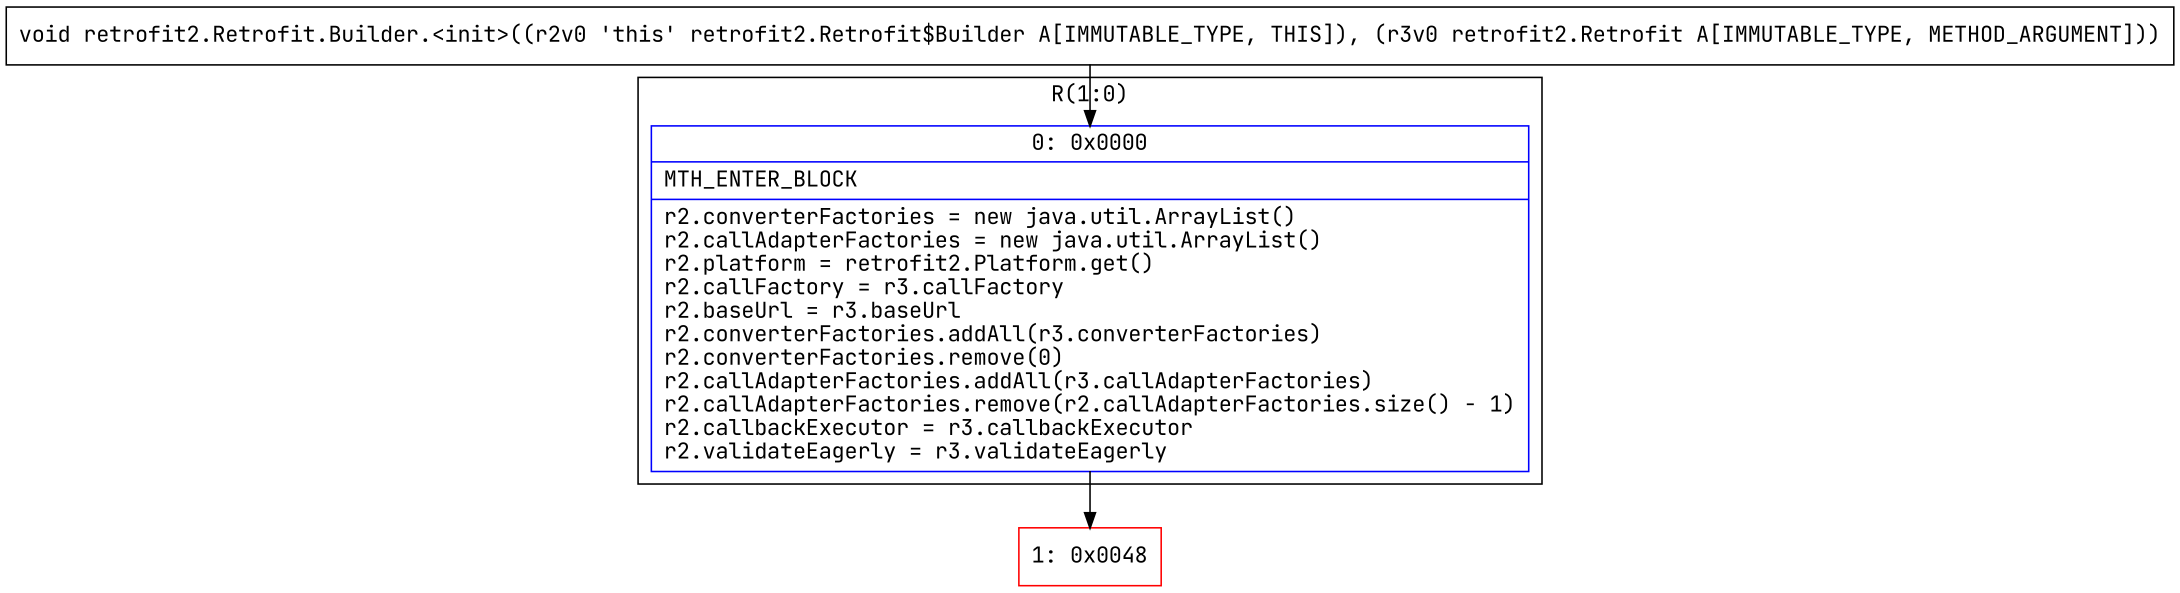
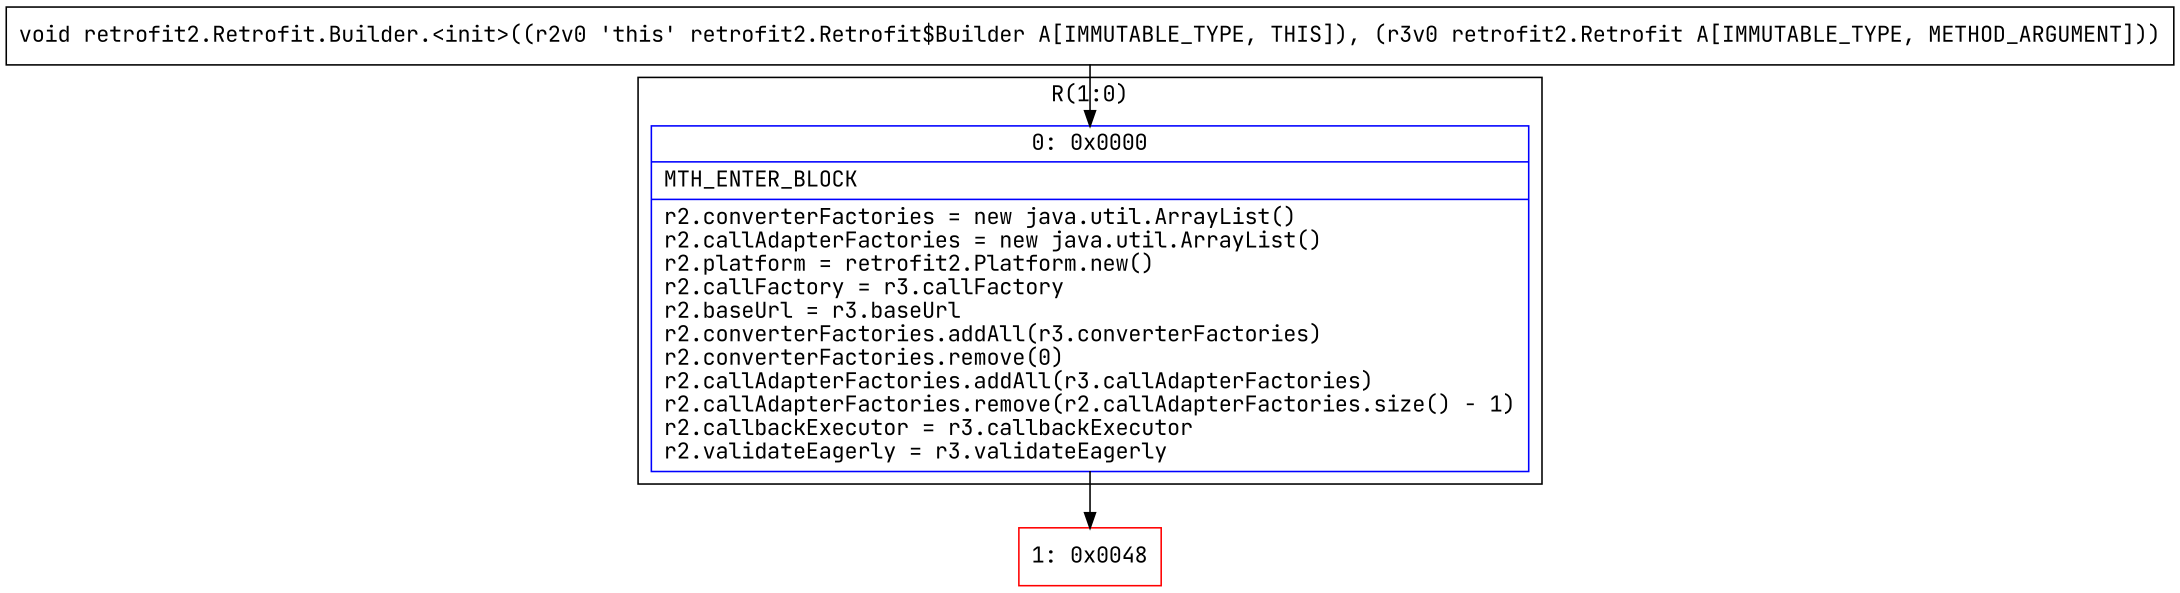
node "0: 0x0000": text "r2.platform = retrofit2.Platform.get()" -> "r2.platform = retrofit2.Platform.new()"
